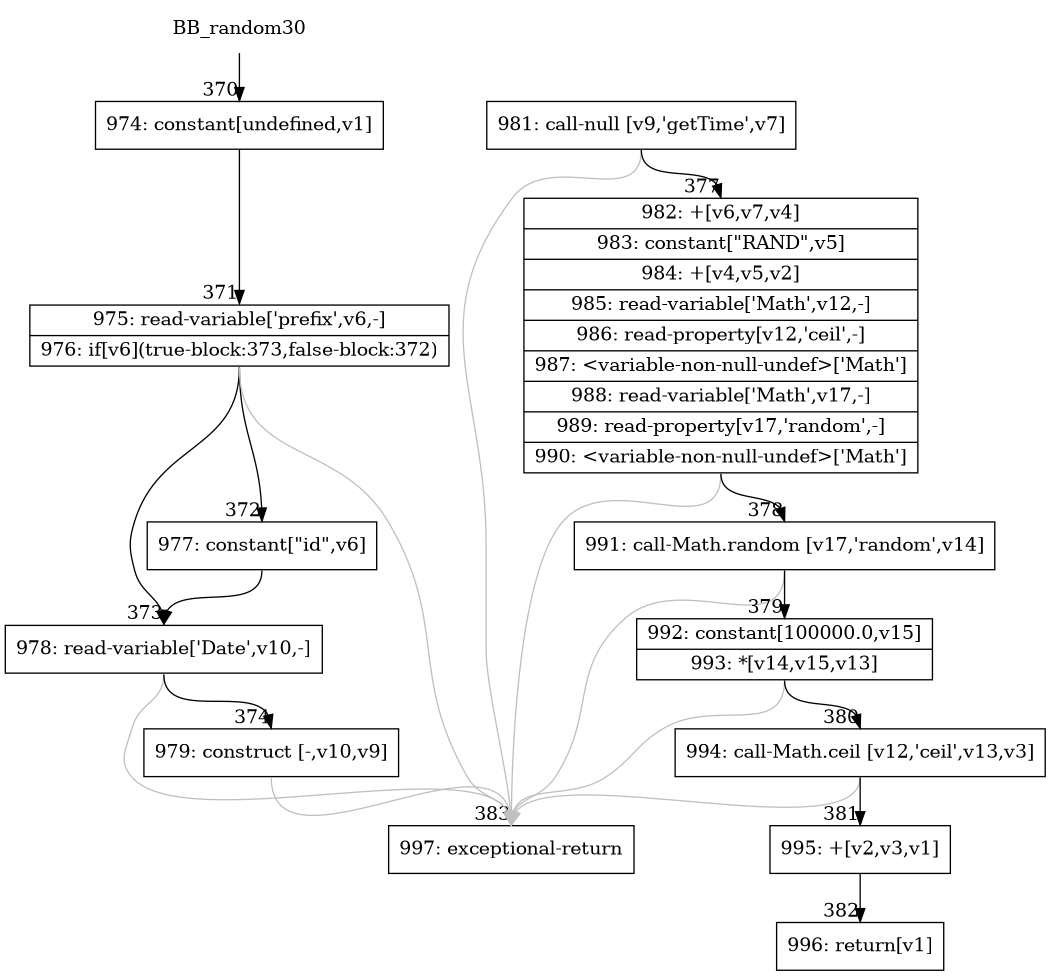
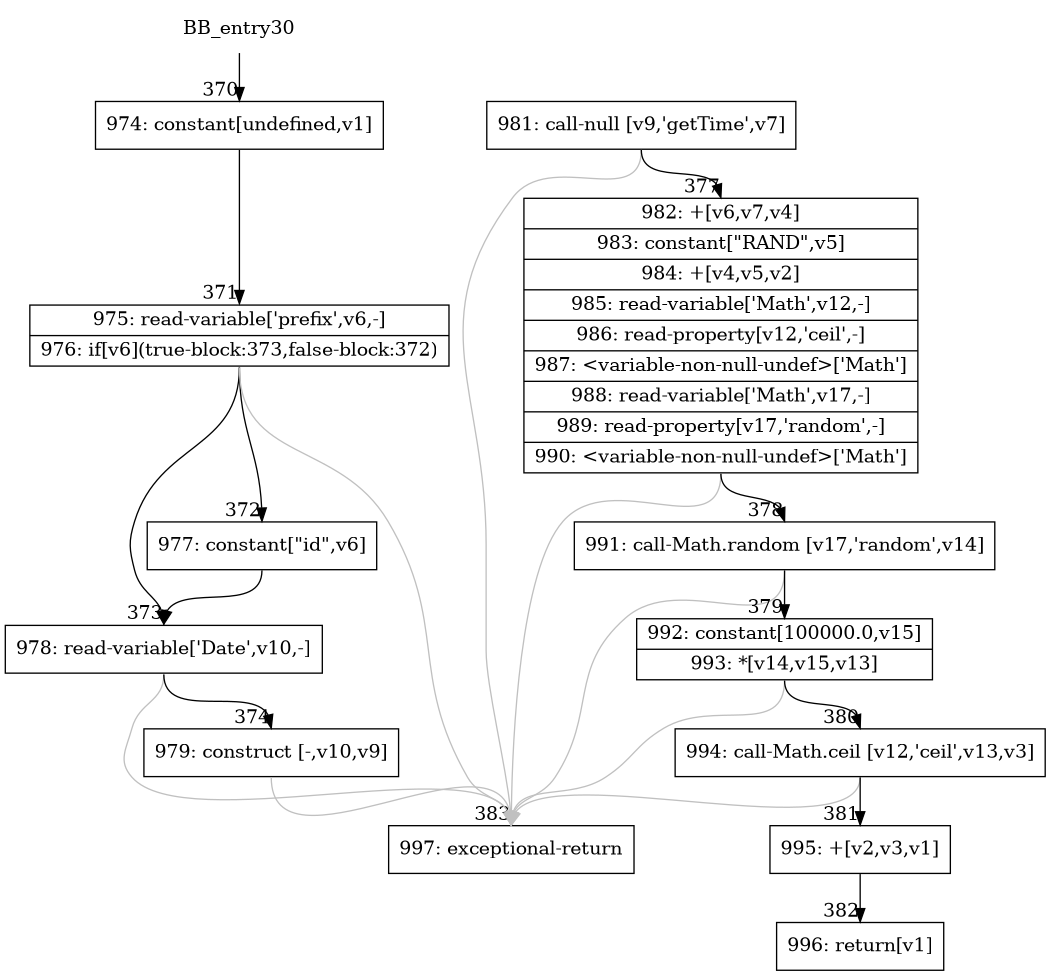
node "BB_random30": label "BB_random30" -> "BB_entry30"
